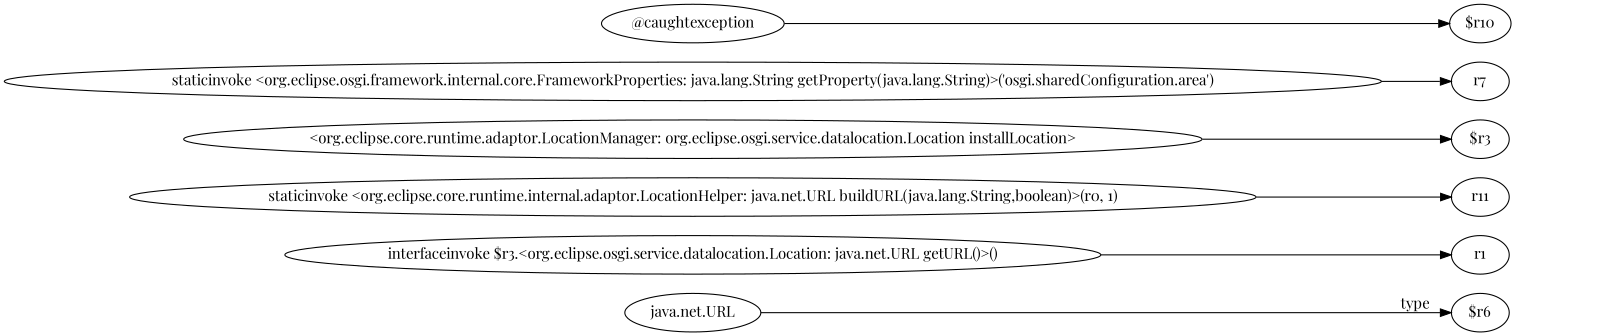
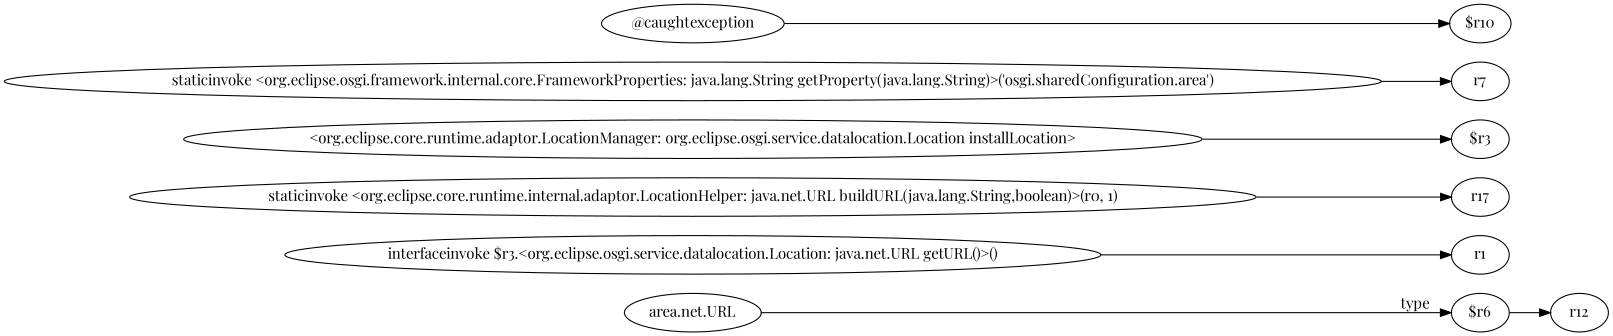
node "r11": label "r11" -> "r17"
node "java.net.URL": label "java.net.URL" -> "area.net.URL"
node "r12": added
